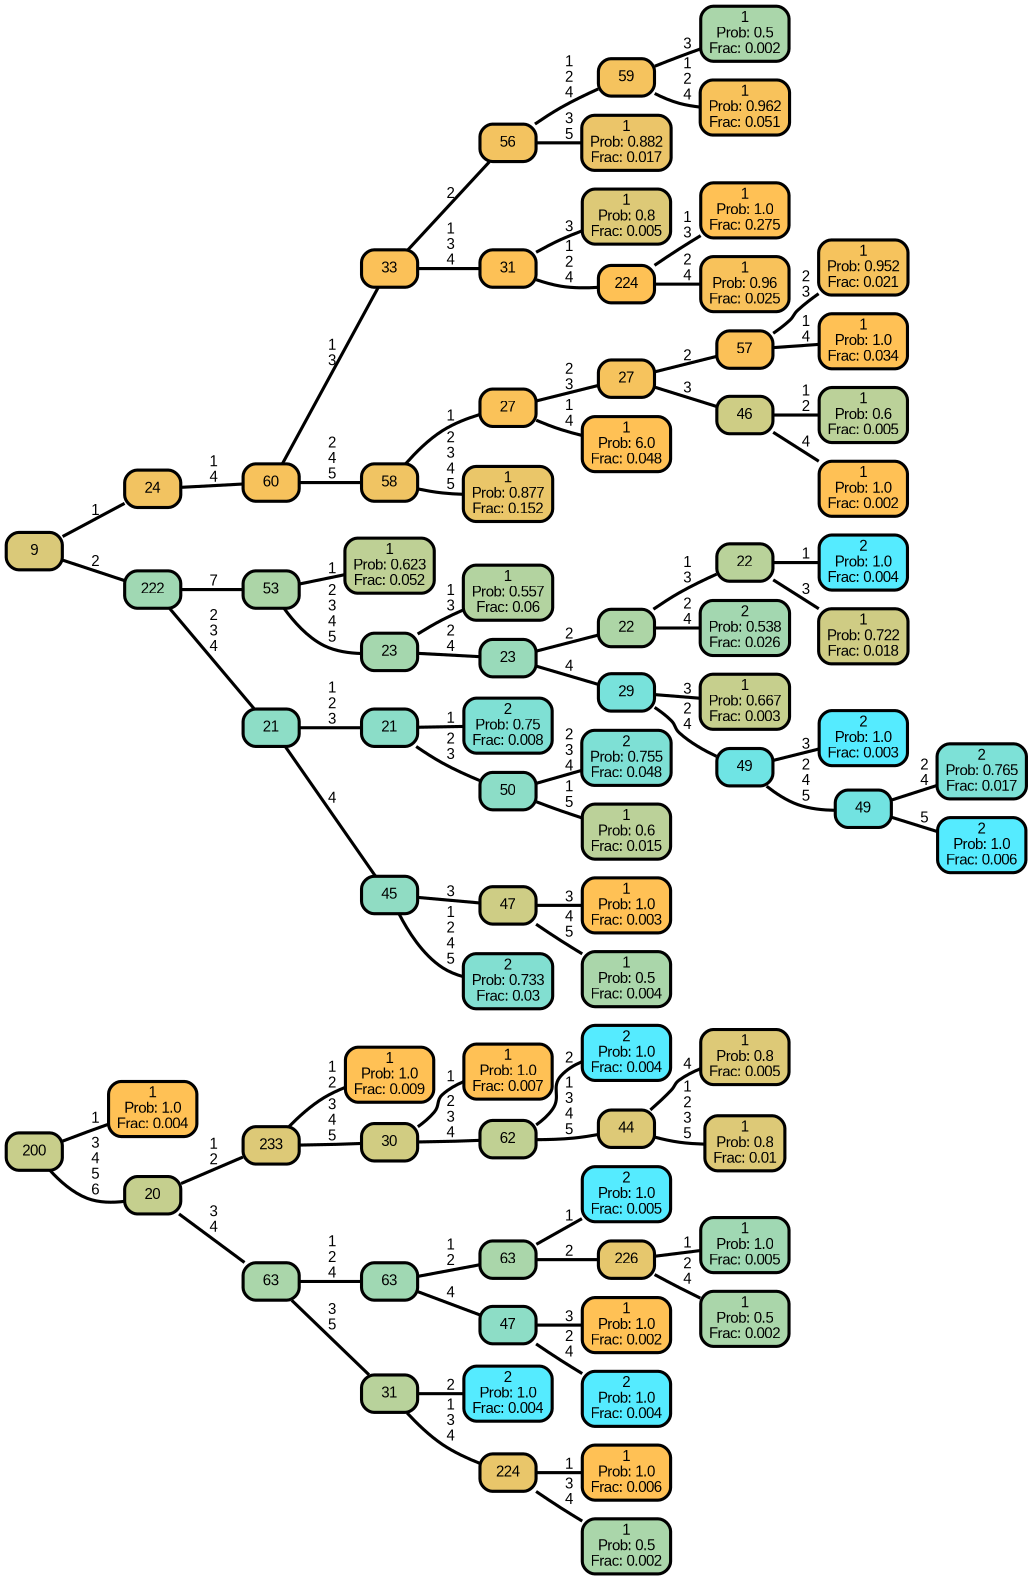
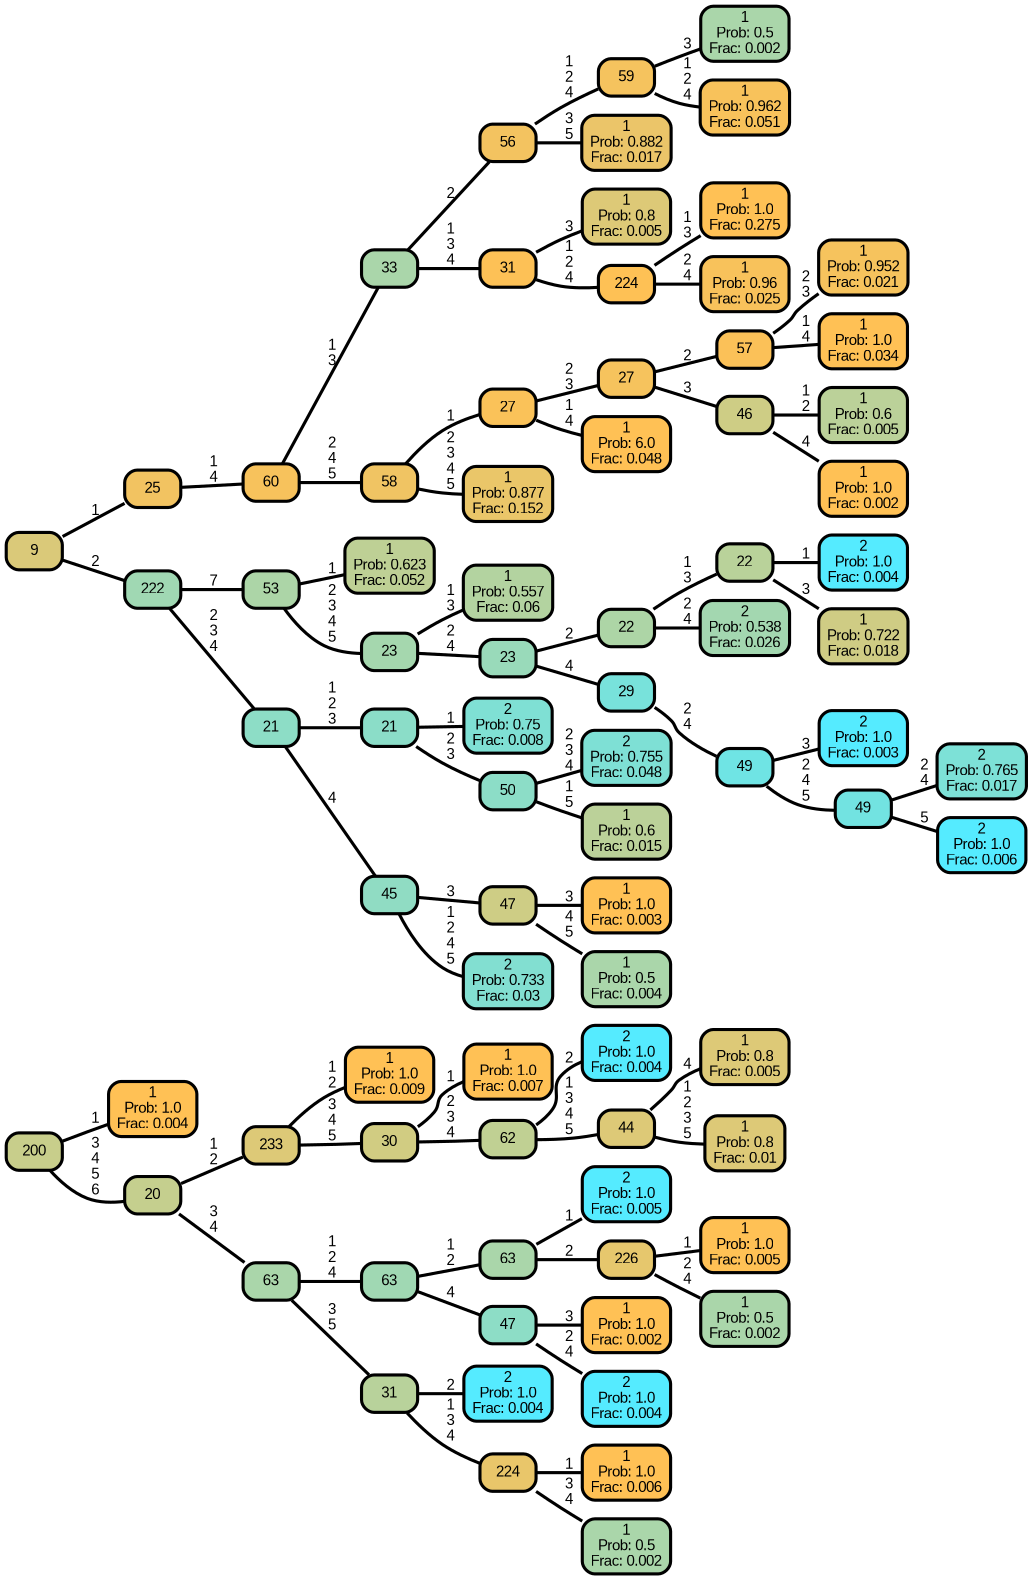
node "33": fillcolor #fbc158 -> #aad6aa
node "24": label "24" -> "25"
node "1 Prob: 0.667 Frac: 0.003": removed
node "1 Prob: 1.0 Frac: 0.005": fillcolor #a0d8b3 -> #ffc155
